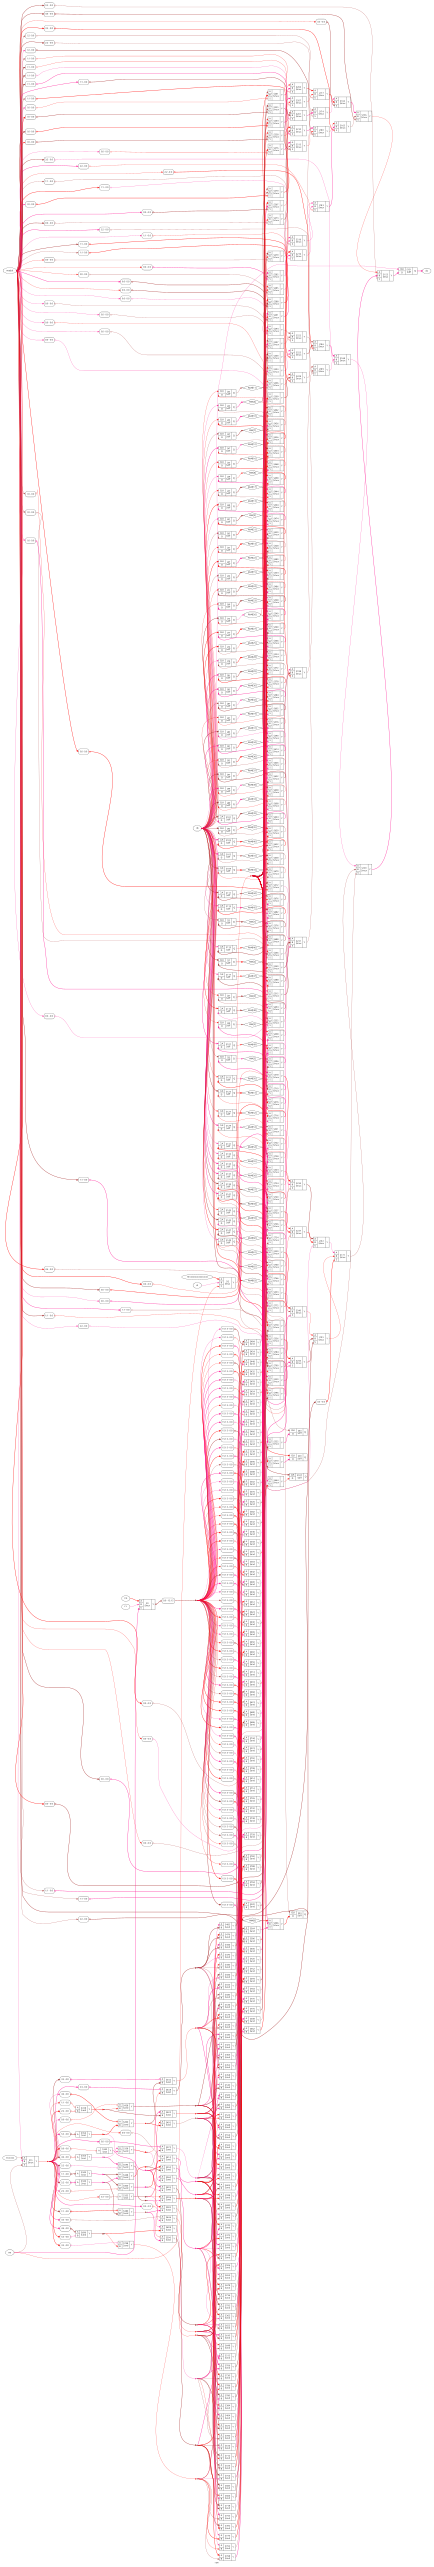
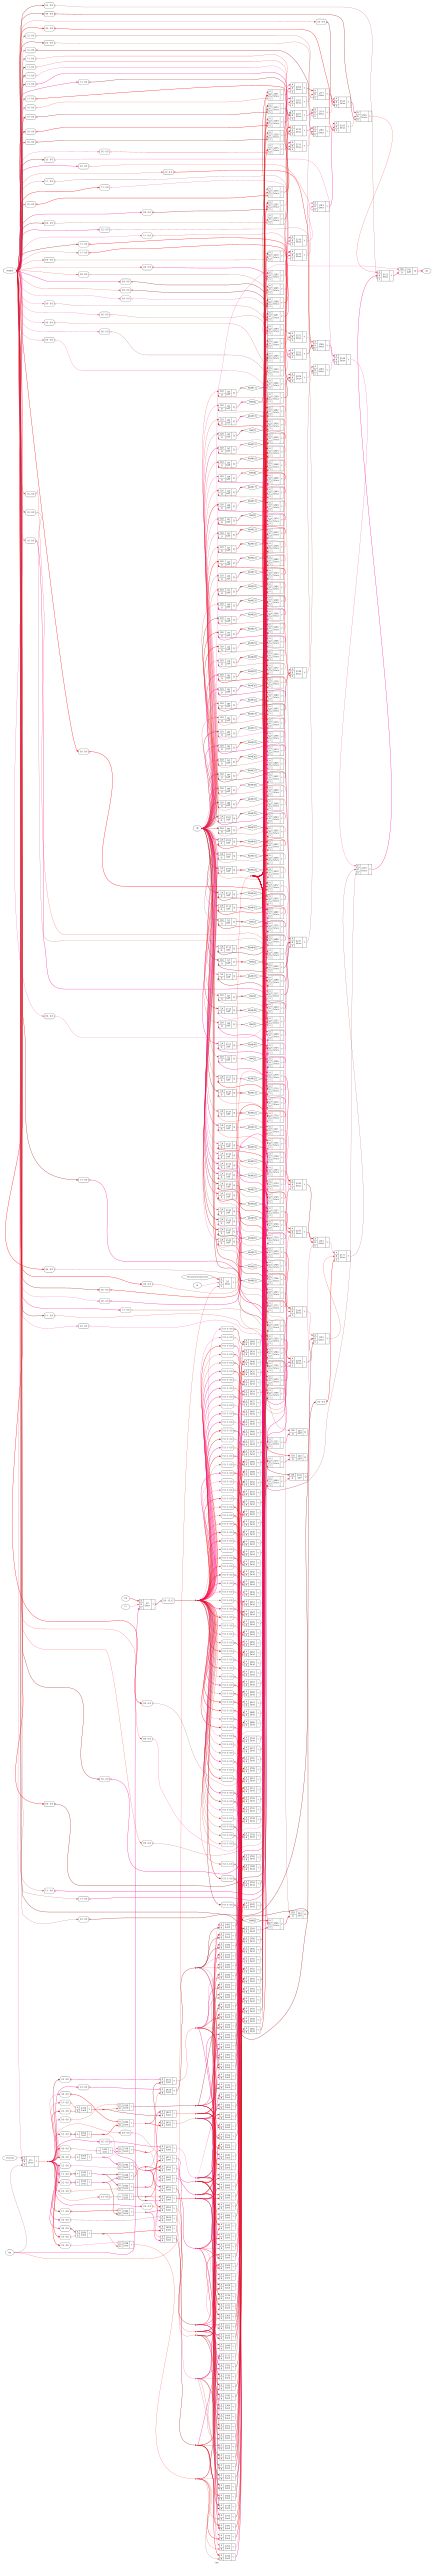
node "RAM[26]": shape octagon -> diamond
